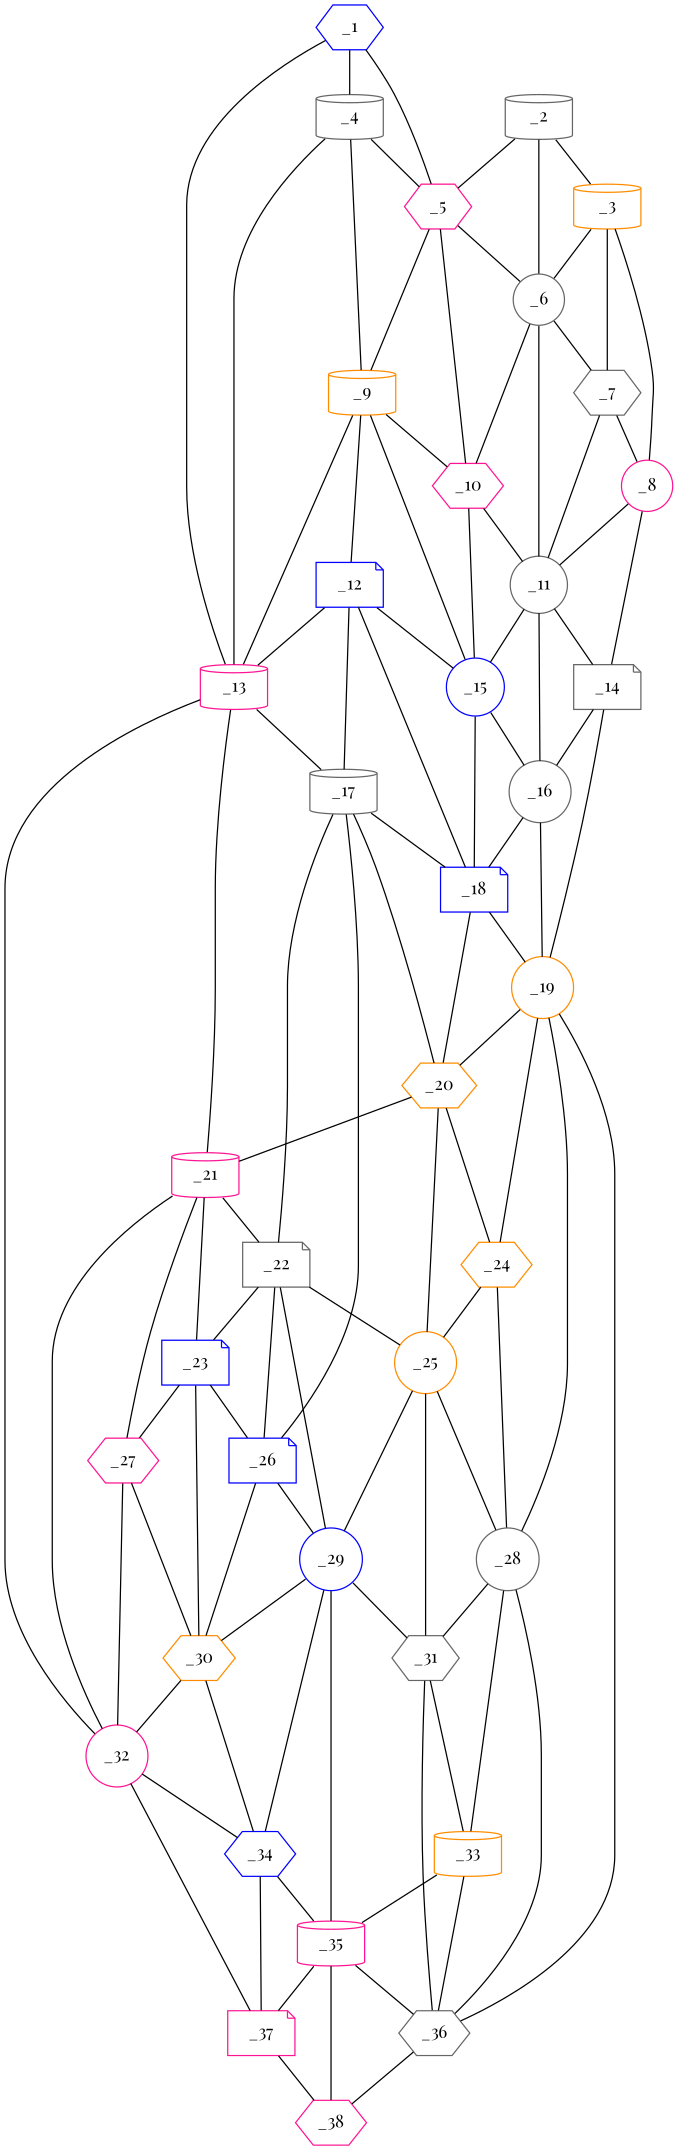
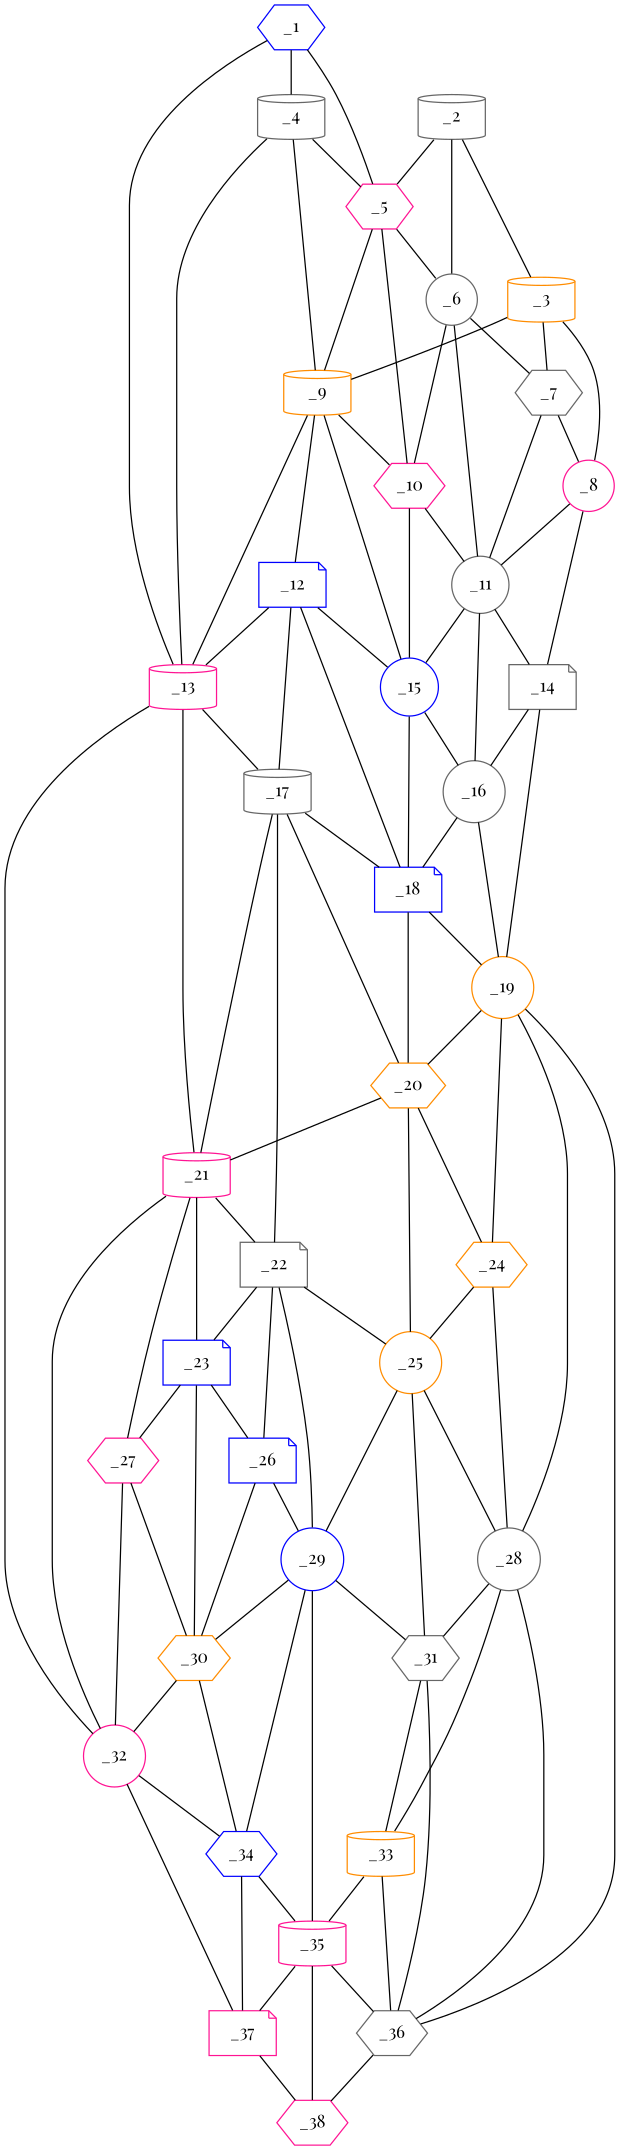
edge "_3" -- "_6": now "_3" -- "_9"
edge "_17" -- "_26": now "_17" -- "_21"
